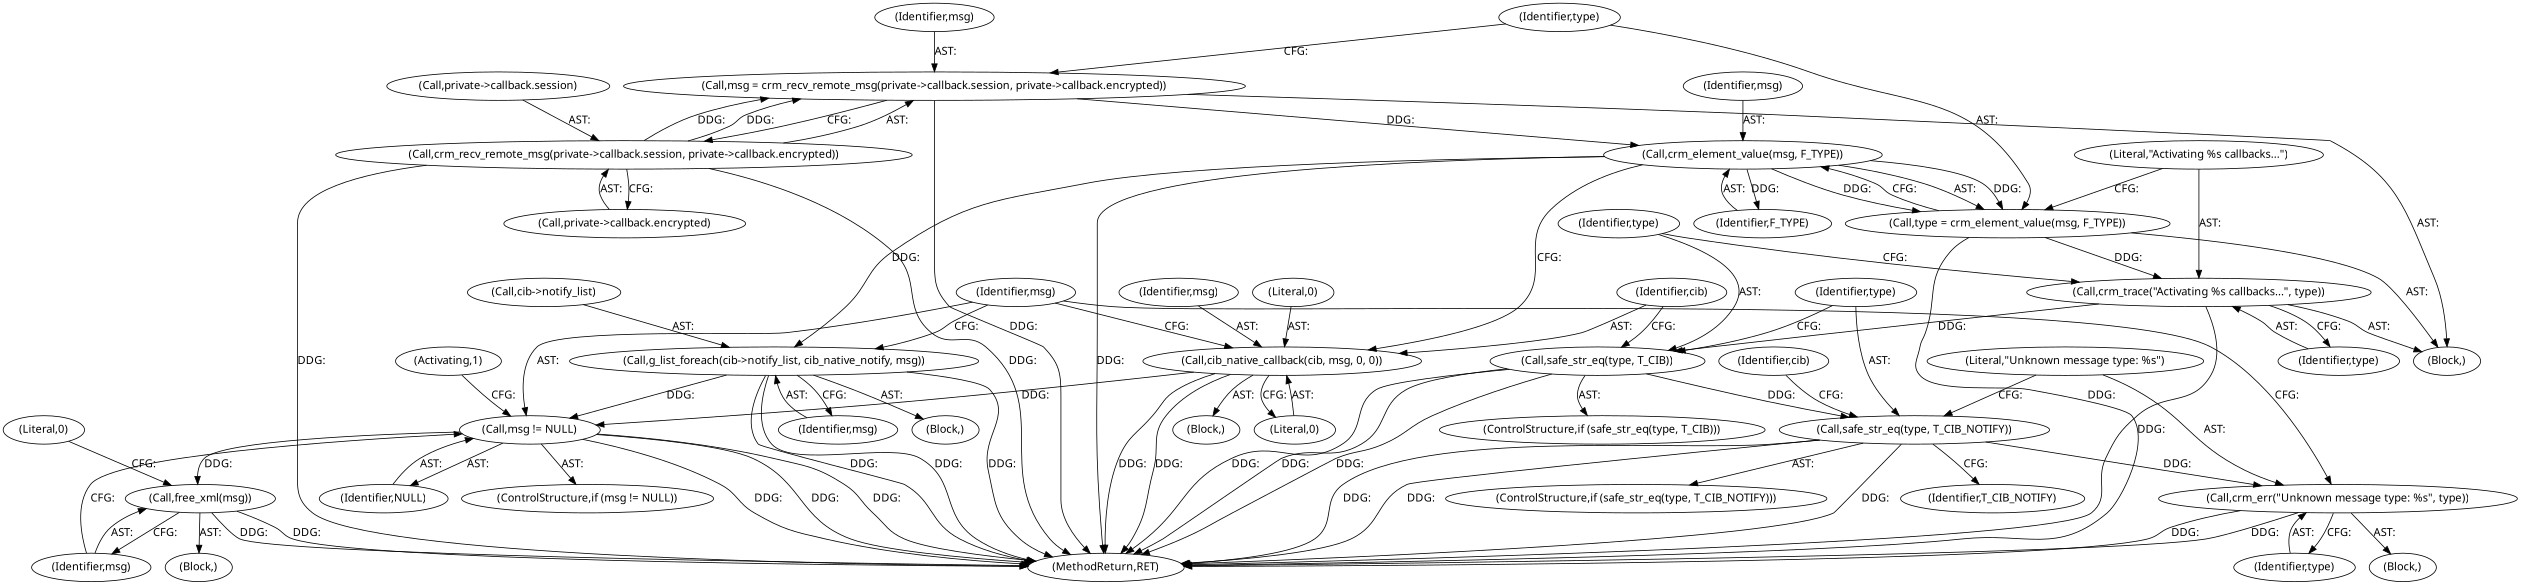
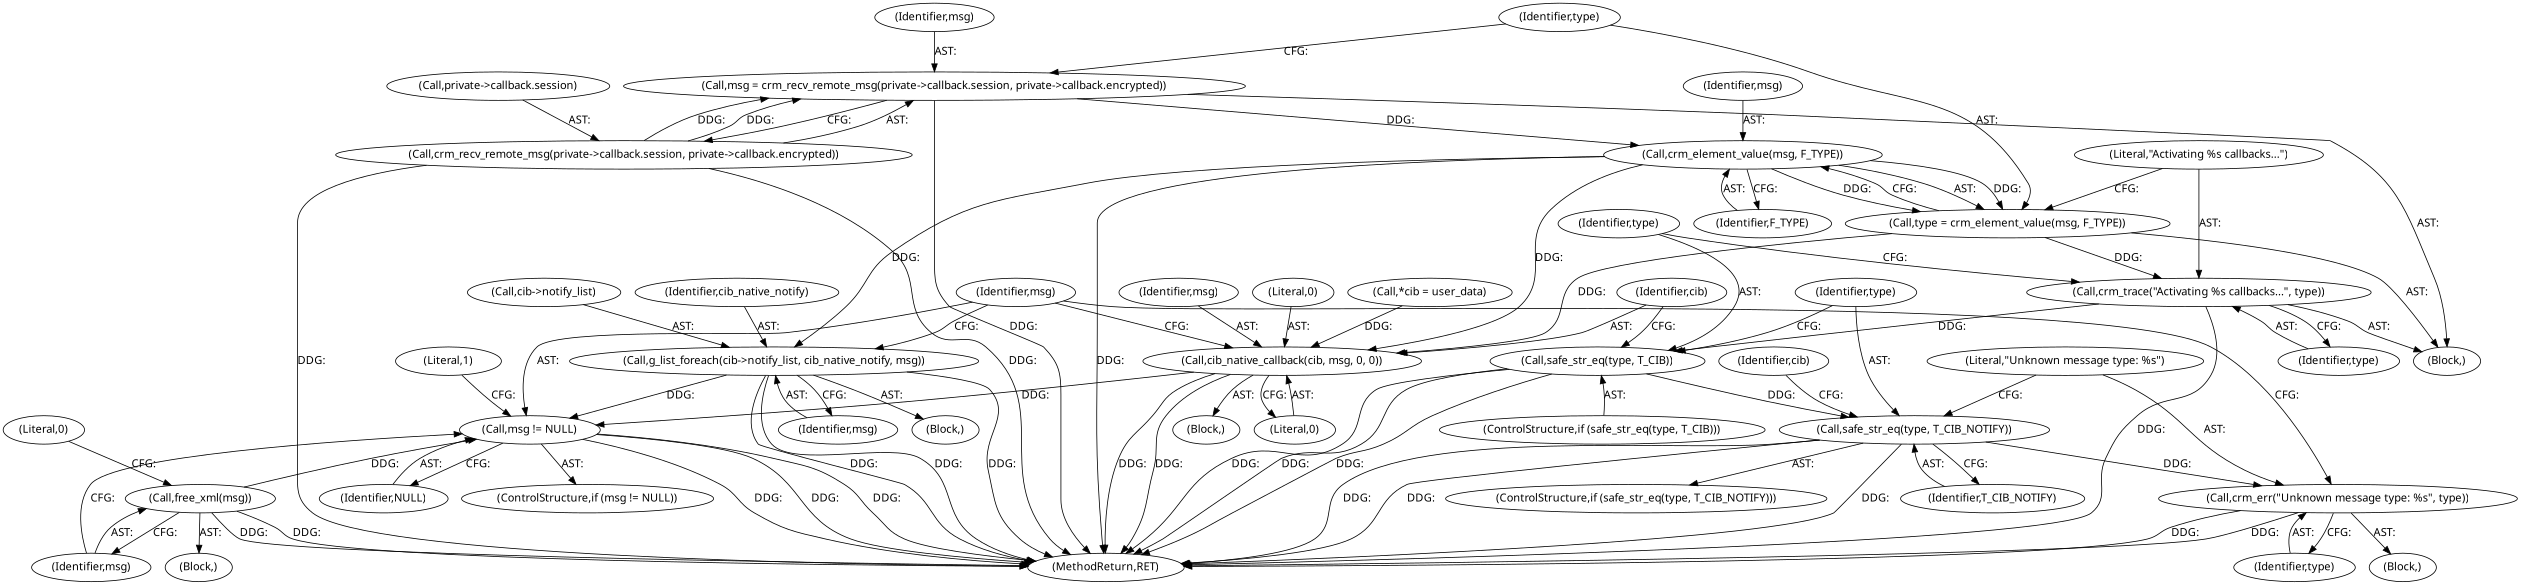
edge "(Call,crm_element_value(msg, F_TYPE))" -> "(Identifier,F_TYPE)": label "DDG: " -> "CFG: "
node "(Call,private->callback.encrypted)": removed
edge "(Call,crm_element_value(msg, F_TYPE))" -> "(Call,cib_native_callback(cib, msg, 0, 0))": label "CFG: " -> "DDG: "
node "(Identifier,cib_native_notify)": added
node "(Call,*cib = user_data)": added
node "(Activating,1)": label "(Activating,1)" -> "(Literal,1)"
edge "(Call,safe_str_eq(type, T_CIB))" -> "(ControlStructure,if (safe_str_eq(type, T_CIB)))": reversed
edge "(Call,msg != NULL)" -> "(Call,free_xml(msg))": reversed
edge "(Call,msg != NULL)" -> "(Identifier,NULL)": label "AST: " -> "CFG: "
edge "(Identifier,T_CIB_NOTIFY)" -> "(Call,safe_str_eq(type, T_CIB_NOTIFY))": added, label "AST:"
edge "(Call,type = crm_element_value(msg, F_TYPE))" -> "(MethodReturn,RET)": now "(Call,type = crm_element_value(msg, F_TYPE))" -> "(Call,cib_native_callback(cib, msg, 0, 0))"
